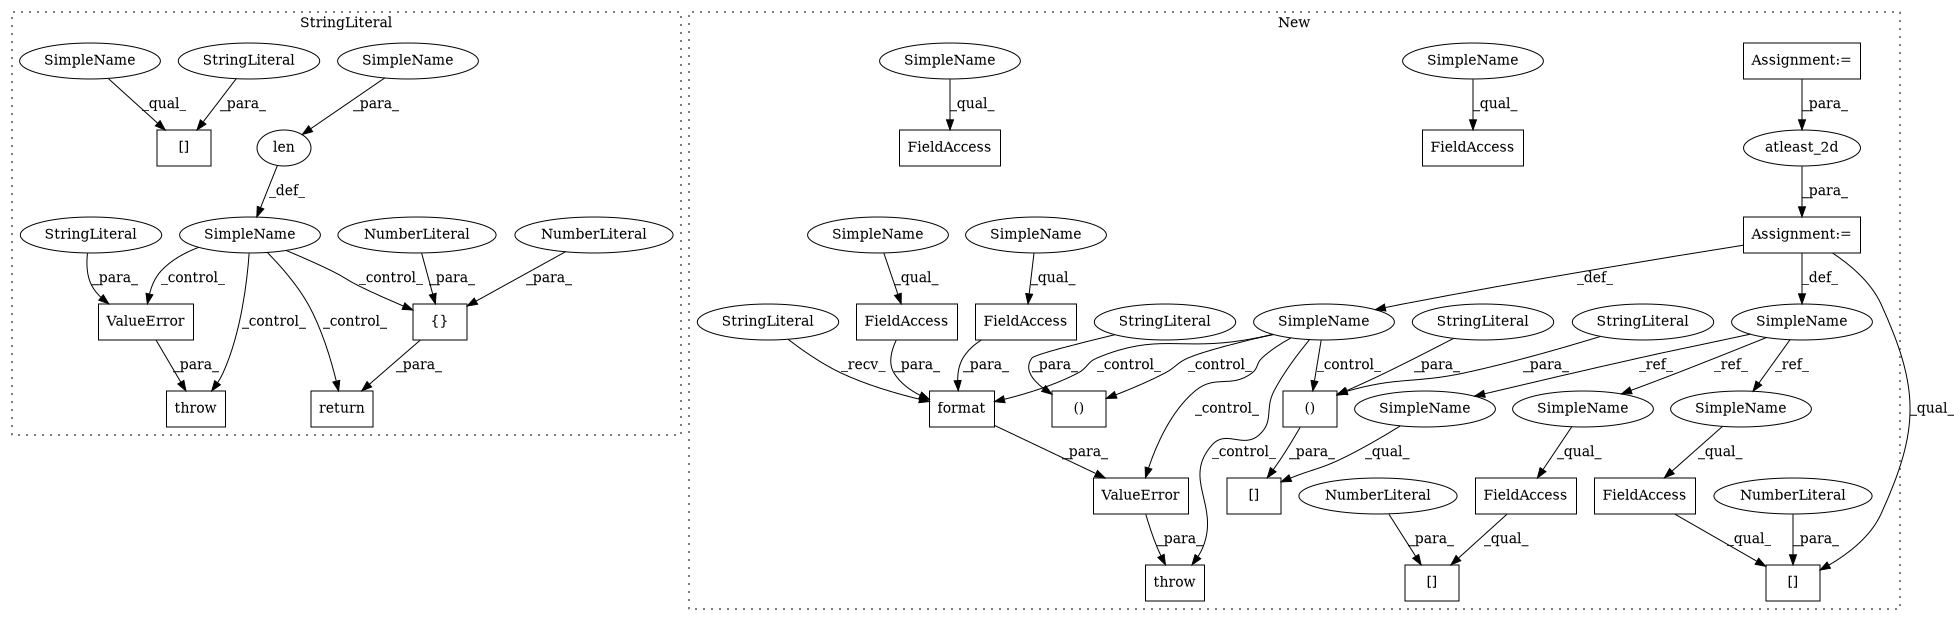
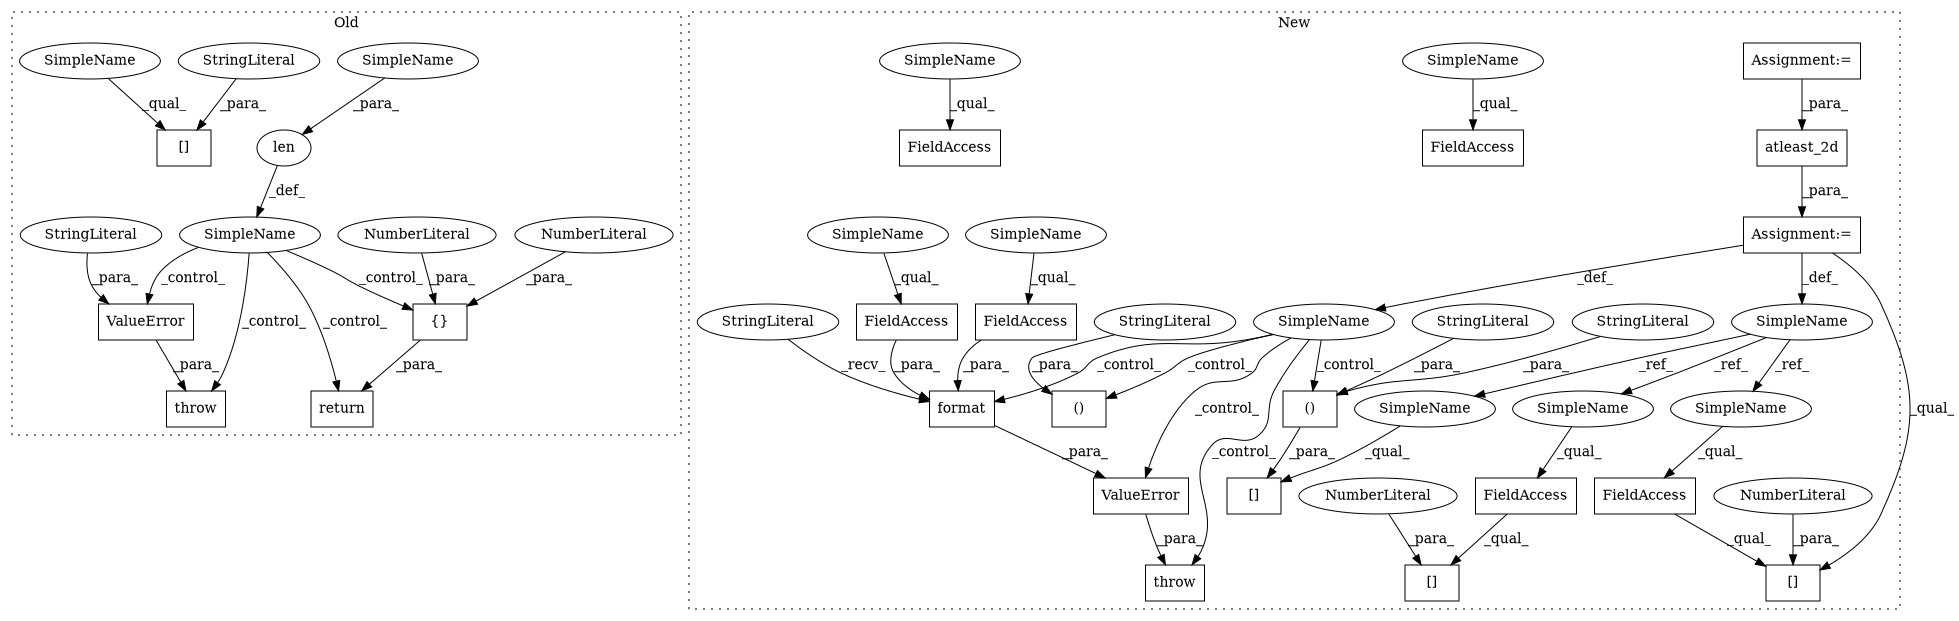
cluster "StringLiteral": label "StringLiteral" -> "Old"
node "atleast_2d": shape ellipse -> box
